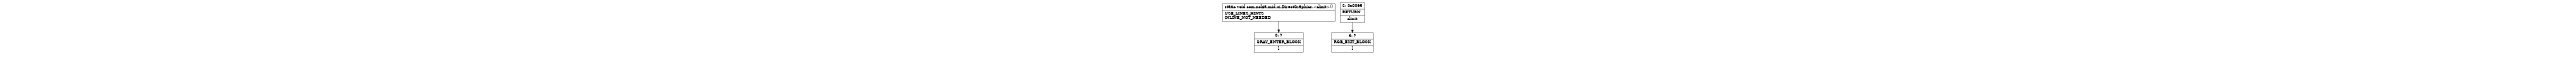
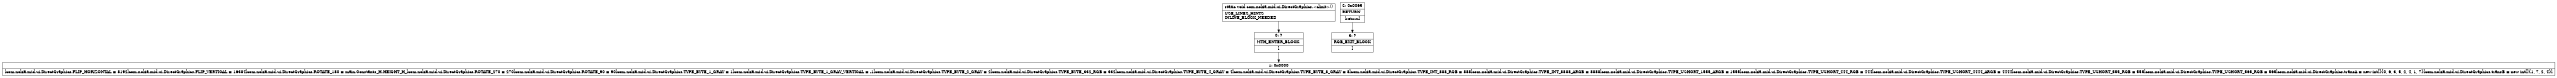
node "static void com.nokia.mid.ui.DirectGraphics.<clinit>()": text "INLINE_NOT_NEEDED" -> "INLINE_BLOCK_NEEDED"
node "2: 0x0065": text "clinit" -> "lreturnl"
node "0: ?": text "GRAY_ENTER_BLOCK" -> "MTH_ENTER_BLOCK"
node "1: 0x0000": added
